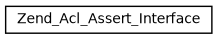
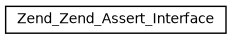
node "Zend_Acl_Assert_Interface": label "Zend_Acl_Assert_Interface" -> "Zend_Zend_Assert_Interface"
